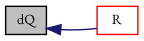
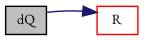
edge "R" -> "dQ": reversed
